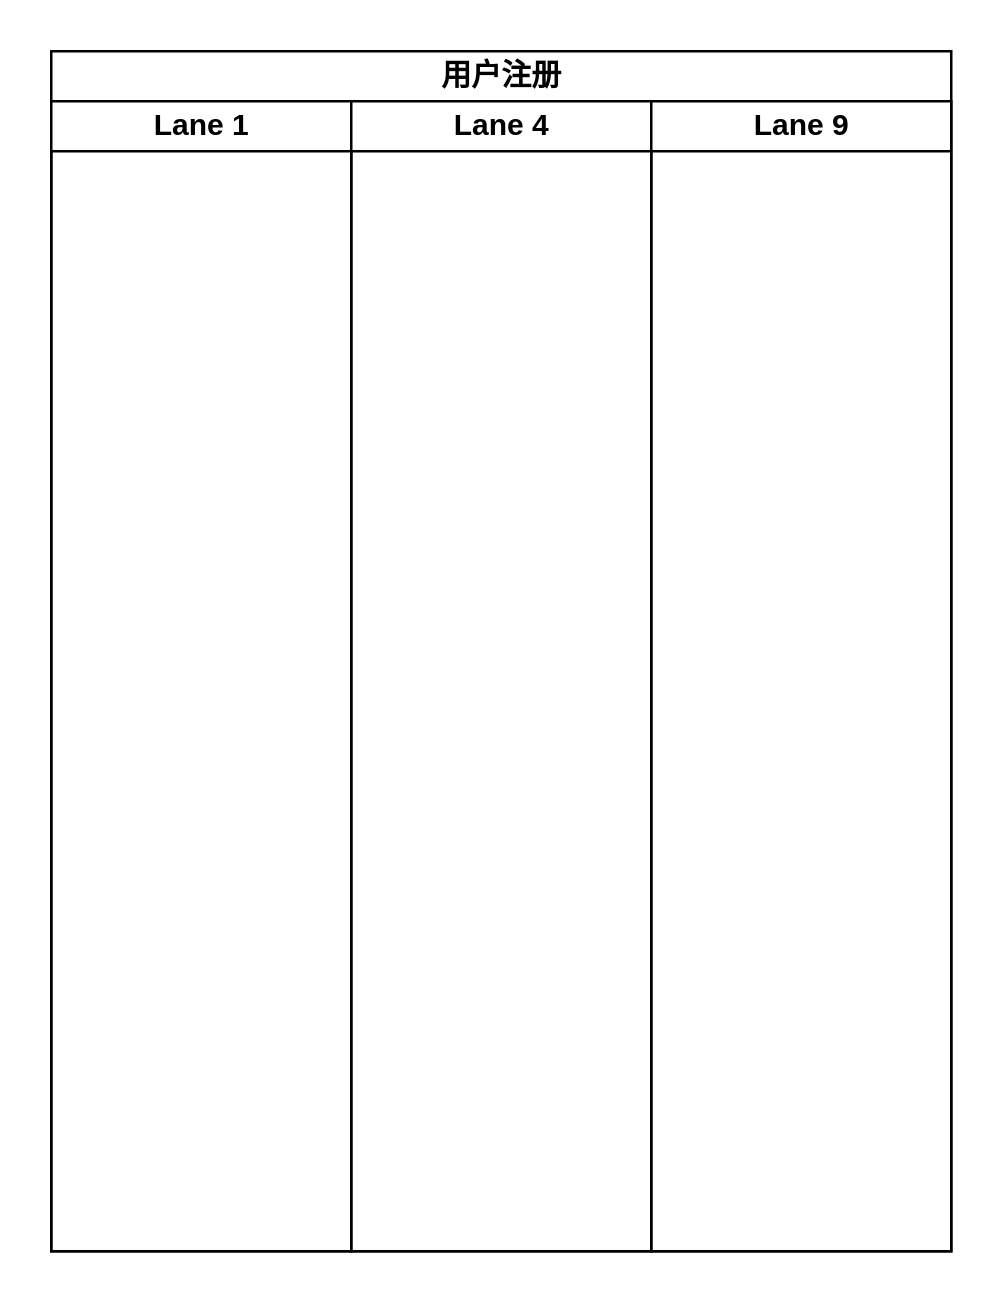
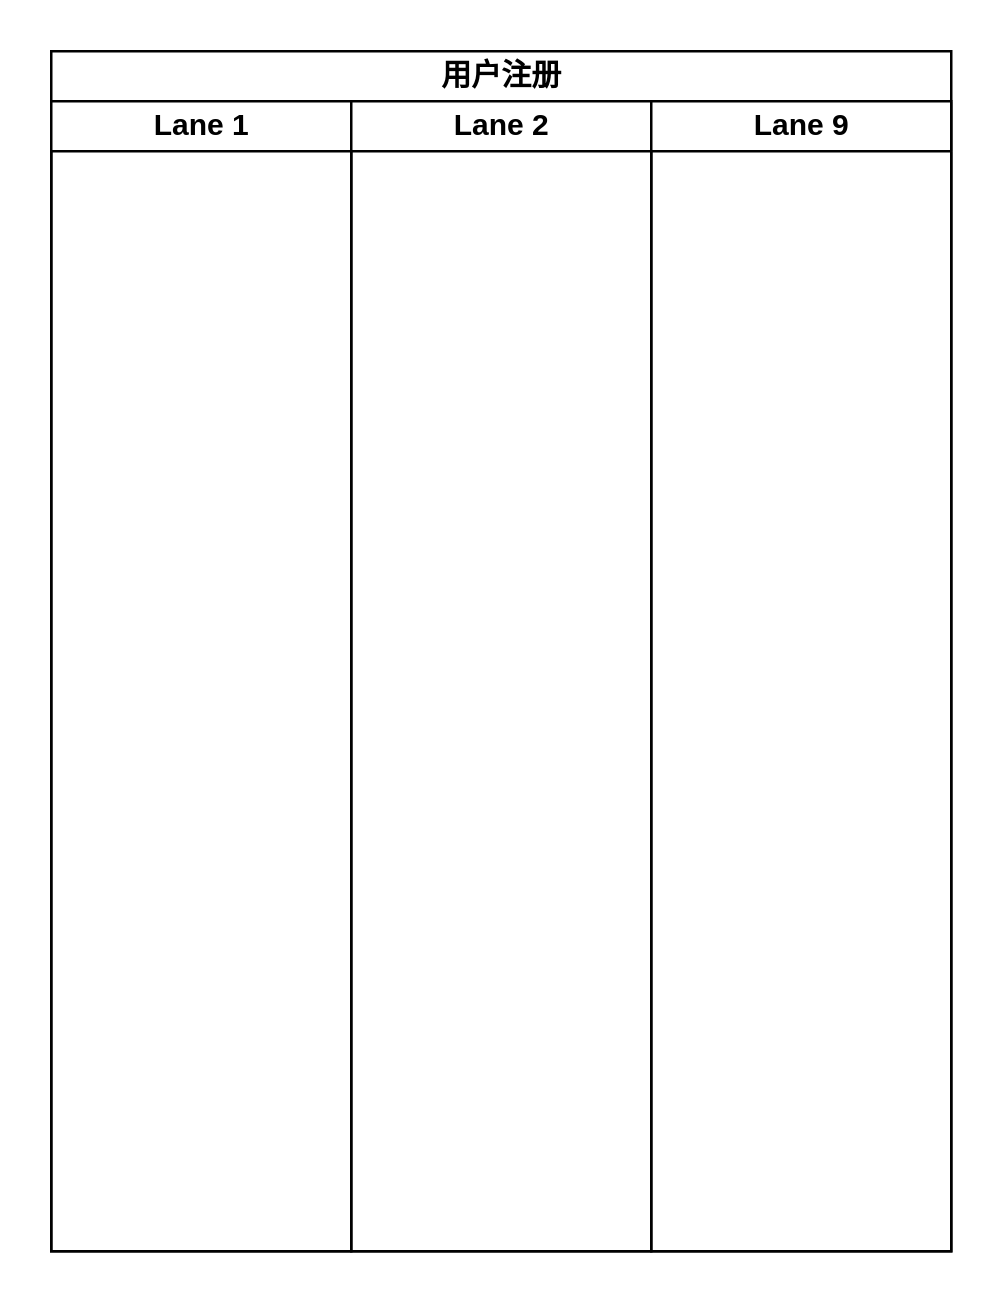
node "Lane 4": label "Lane 4" -> "Lane 2"
